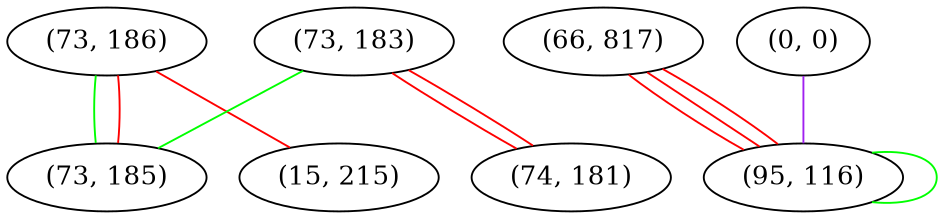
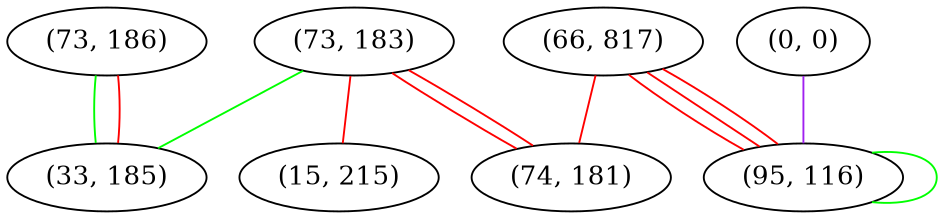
edge "(73, 186)" -- "(15, 215)": now "(73, 183)" -- "(15, 215)"
edge "(66, 817)" -- "(74, 181)": added
node "(73, 185)": label "(73, 185)" -> "(33, 185)"
